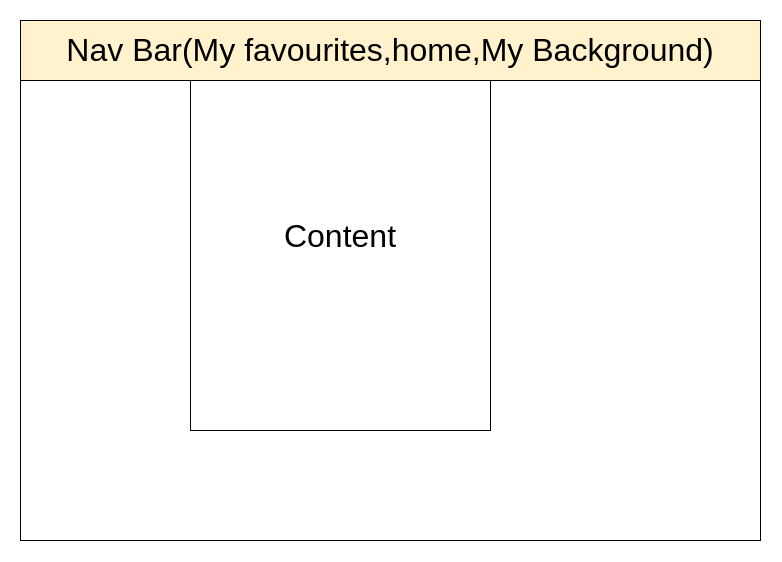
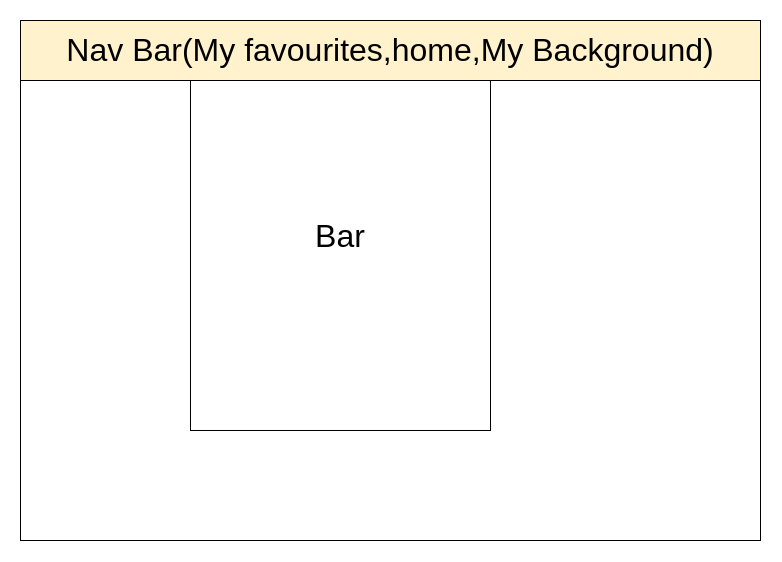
node "Content": label "Content" -> "Bar"
